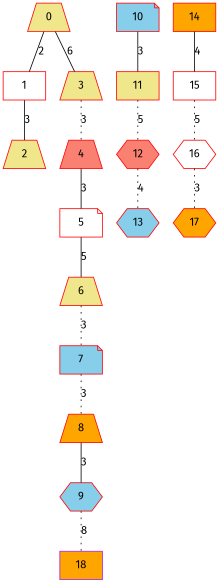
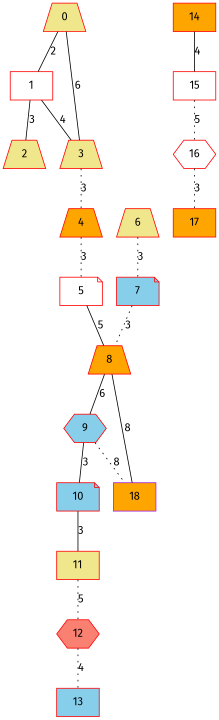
edge "1" -- "3": added, label "4"
node "4": fillcolor salmon -> orange
edge "4" -- "5": style solid -> dotted
node "13": shape hexagon -> box
node "17": shape hexagon -> box
edge "5" -- "6": now "5" -- "8"
edge "8" -- "18": added, label "8"
edge "9" -- "10": added, label "3"
edge "8" -- "9": label "3" -> "6"
